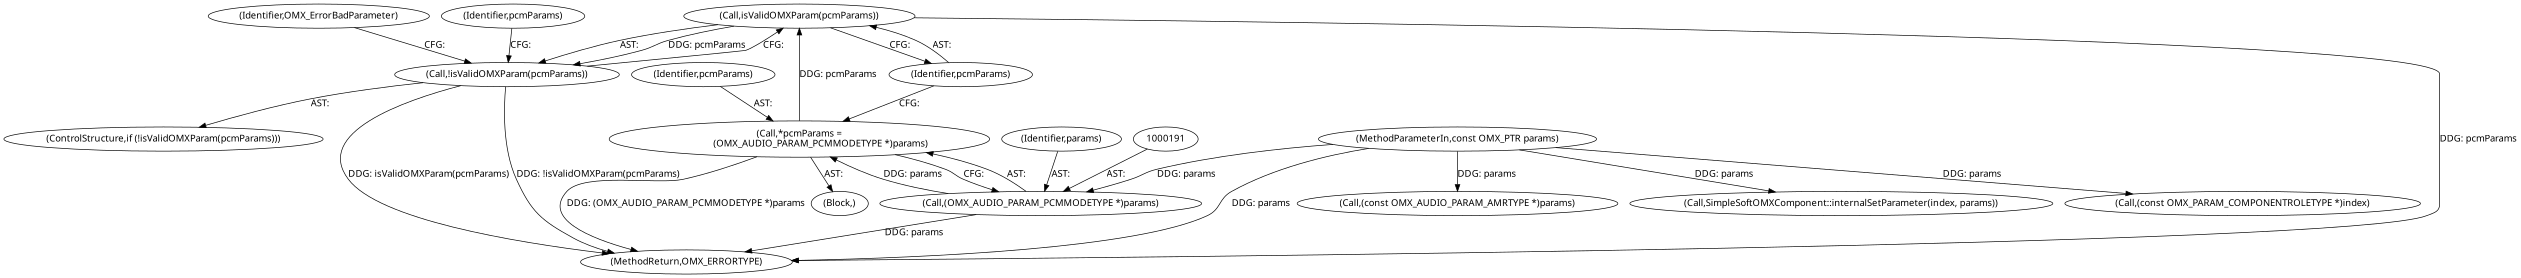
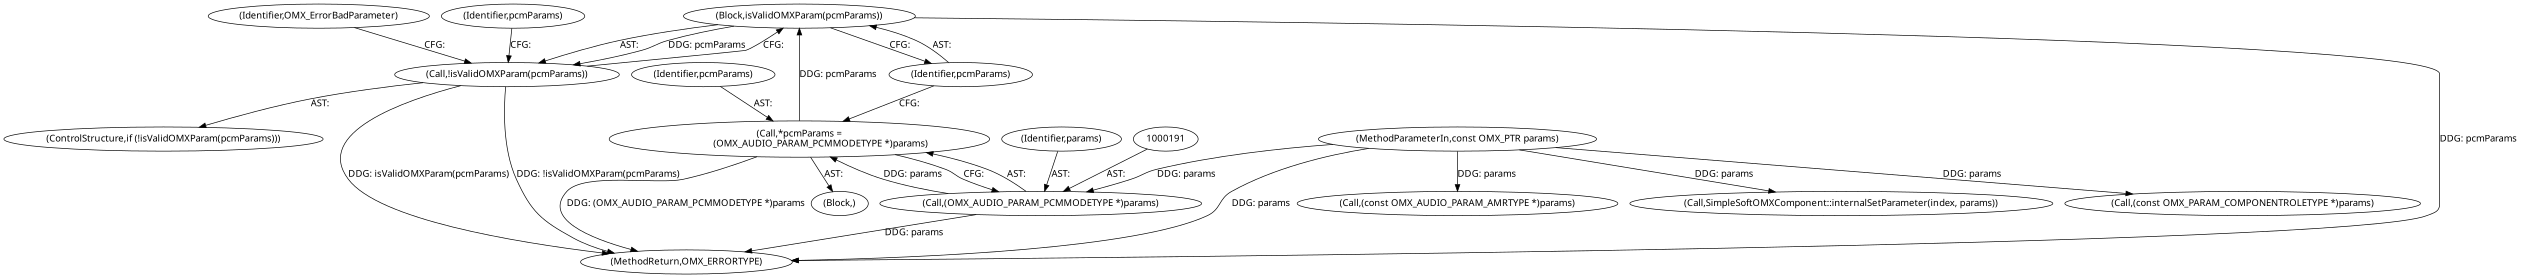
node "(Call,isValidOMXParam(pcmParams))": label "(Call,isValidOMXParam(pcmParams))" -> "(Block,isValidOMXParam(pcmParams))"
node "(Call,(const OMX_PARAM_COMPONENTROLETYPE *)index)": label "(Call,(const OMX_PARAM_COMPONENTROLETYPE *)index)" -> "(Call,(const OMX_PARAM_COMPONENTROLETYPE *)params)"
